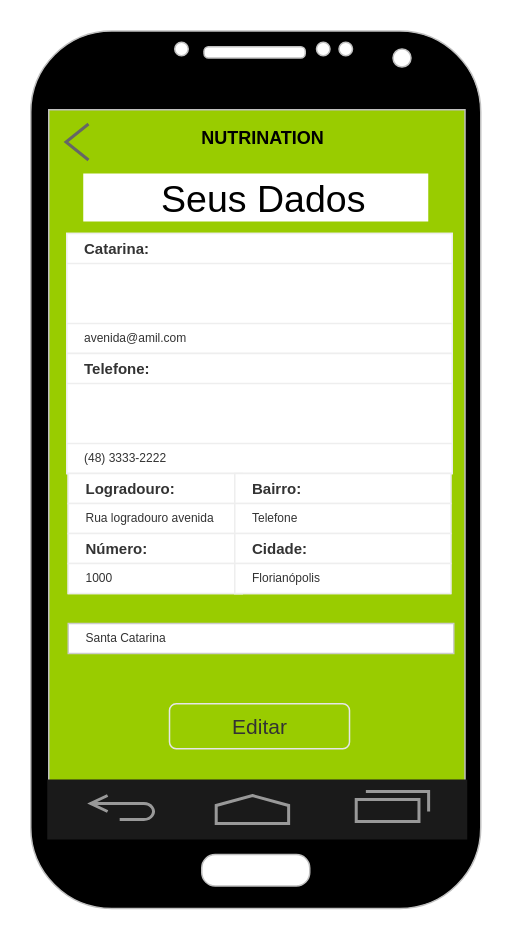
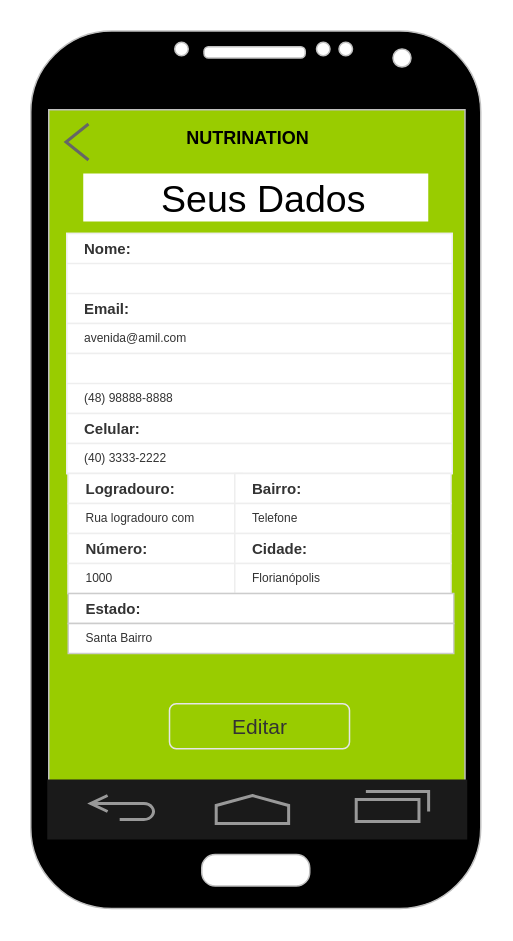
node "NUTRINATION": moved (263, 139) -> (248, 139)
node "Catarina:": label "Catarina:" -> "Nome:"
node "Email:": added
node "Telefone:": removed
node "(48) 98888-8888": added
node "Celular:": added
node "(48) 3333-2222": label "(48) 3333-2222" -> "(40) 3333-2222"
node "Rua logradouro avenida": label "Rua logradouro avenida" -> "Rua logradouro com"
node "Estado:": added
node "Santa Catarina": label "Santa Catarina" -> "Santa Bairro"
